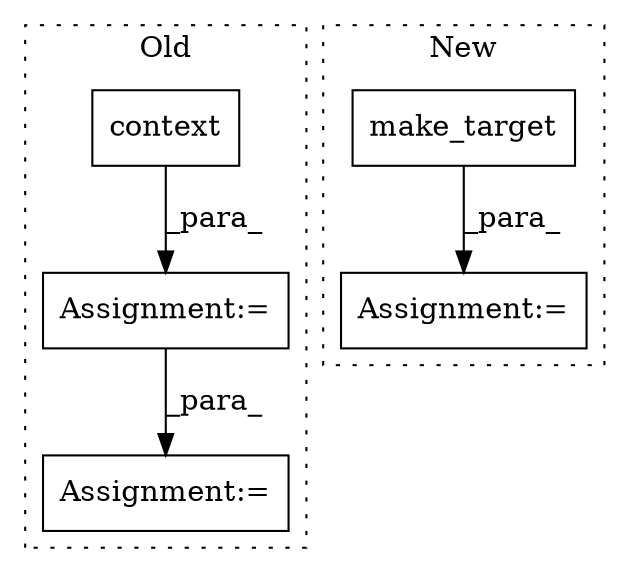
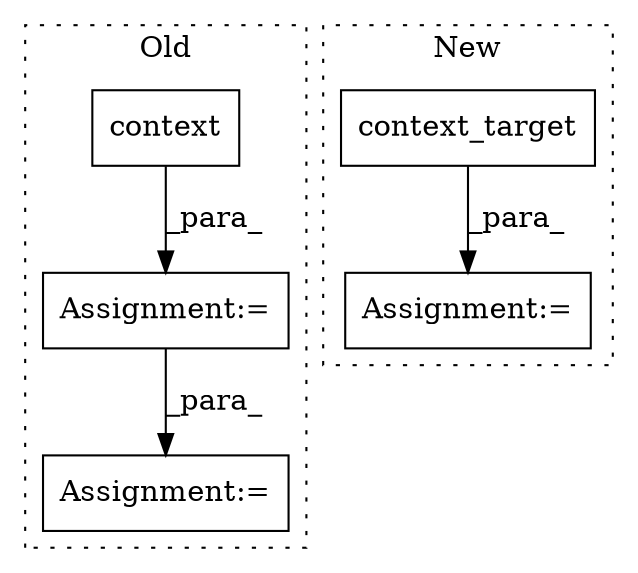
node "make_target": label "make_target" -> "context_target"
